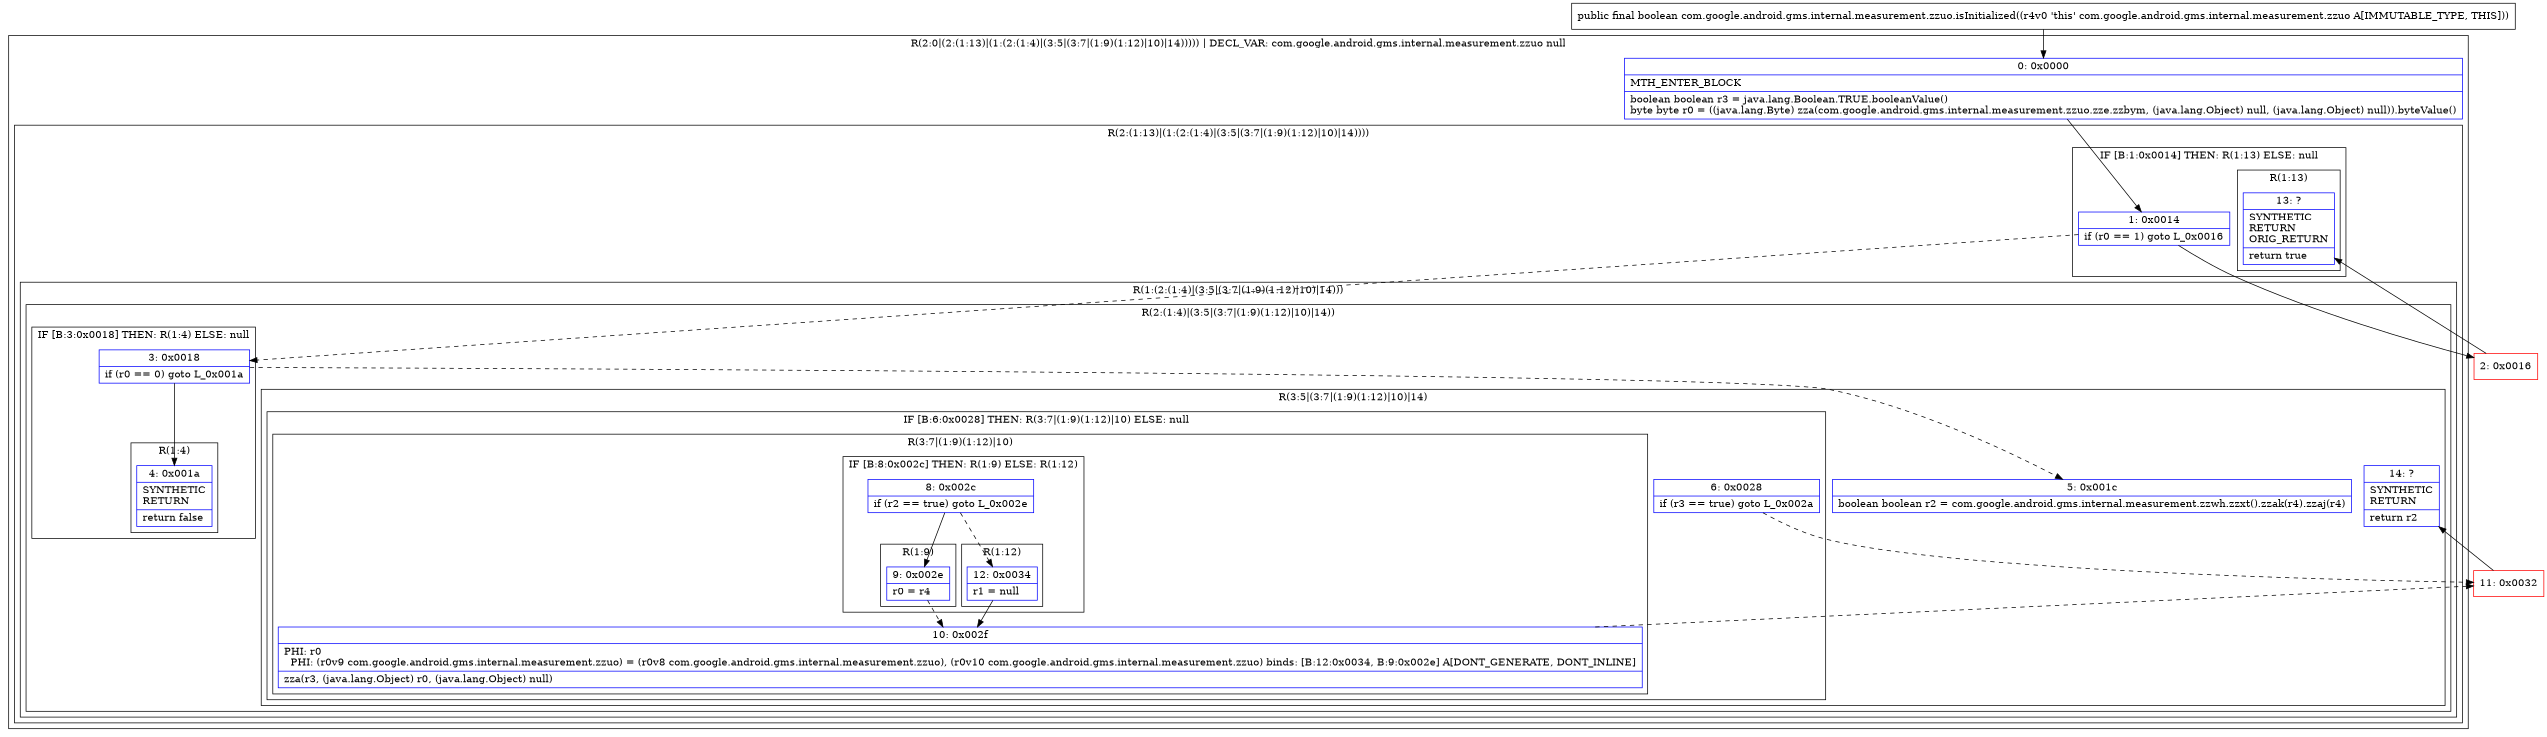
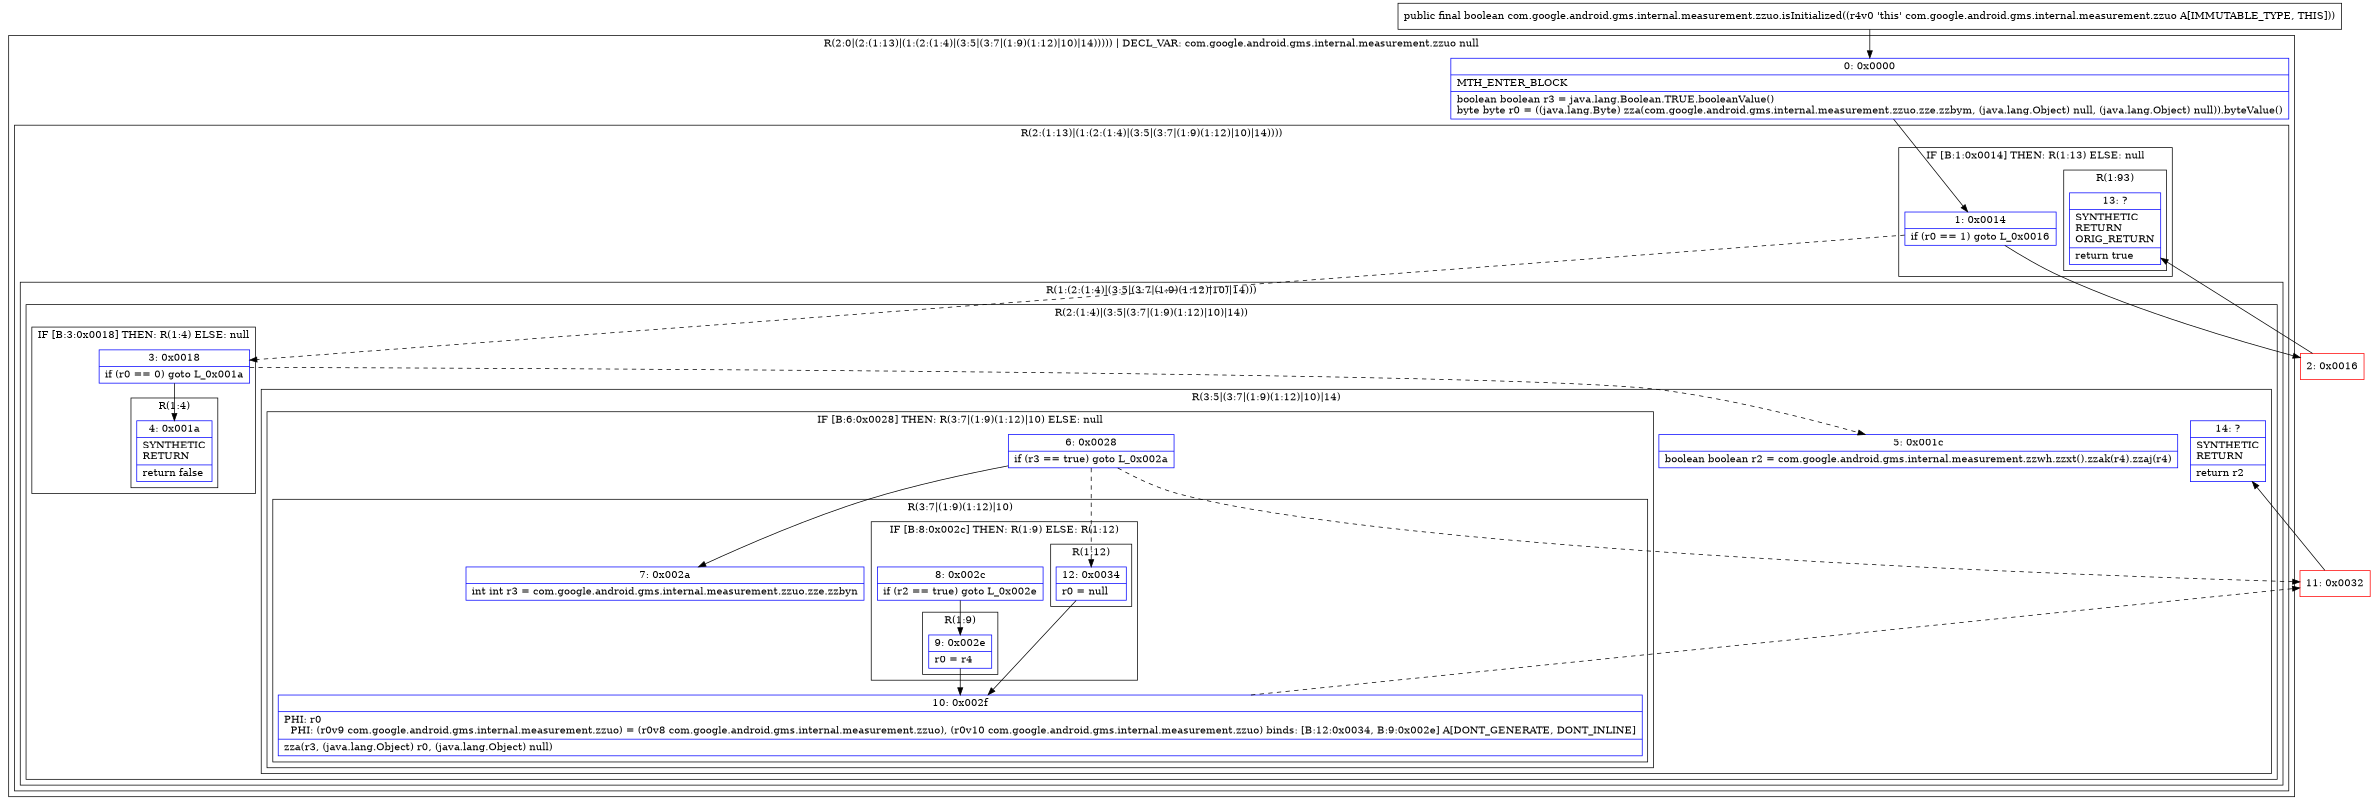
cluster "R(1:13)": label "R(1:13)" -> "R(1:93)"
edge "8: 0x002c" -> "12: 0x0034": now "6: 0x0028" -> "12: 0x0034"
node "7: 0x002a": added
node "12: 0x0034": text "r1 = null" -> "r0 = null"
edge "9: 0x002e" -> "10: 0x002f": style dashed -> solid
